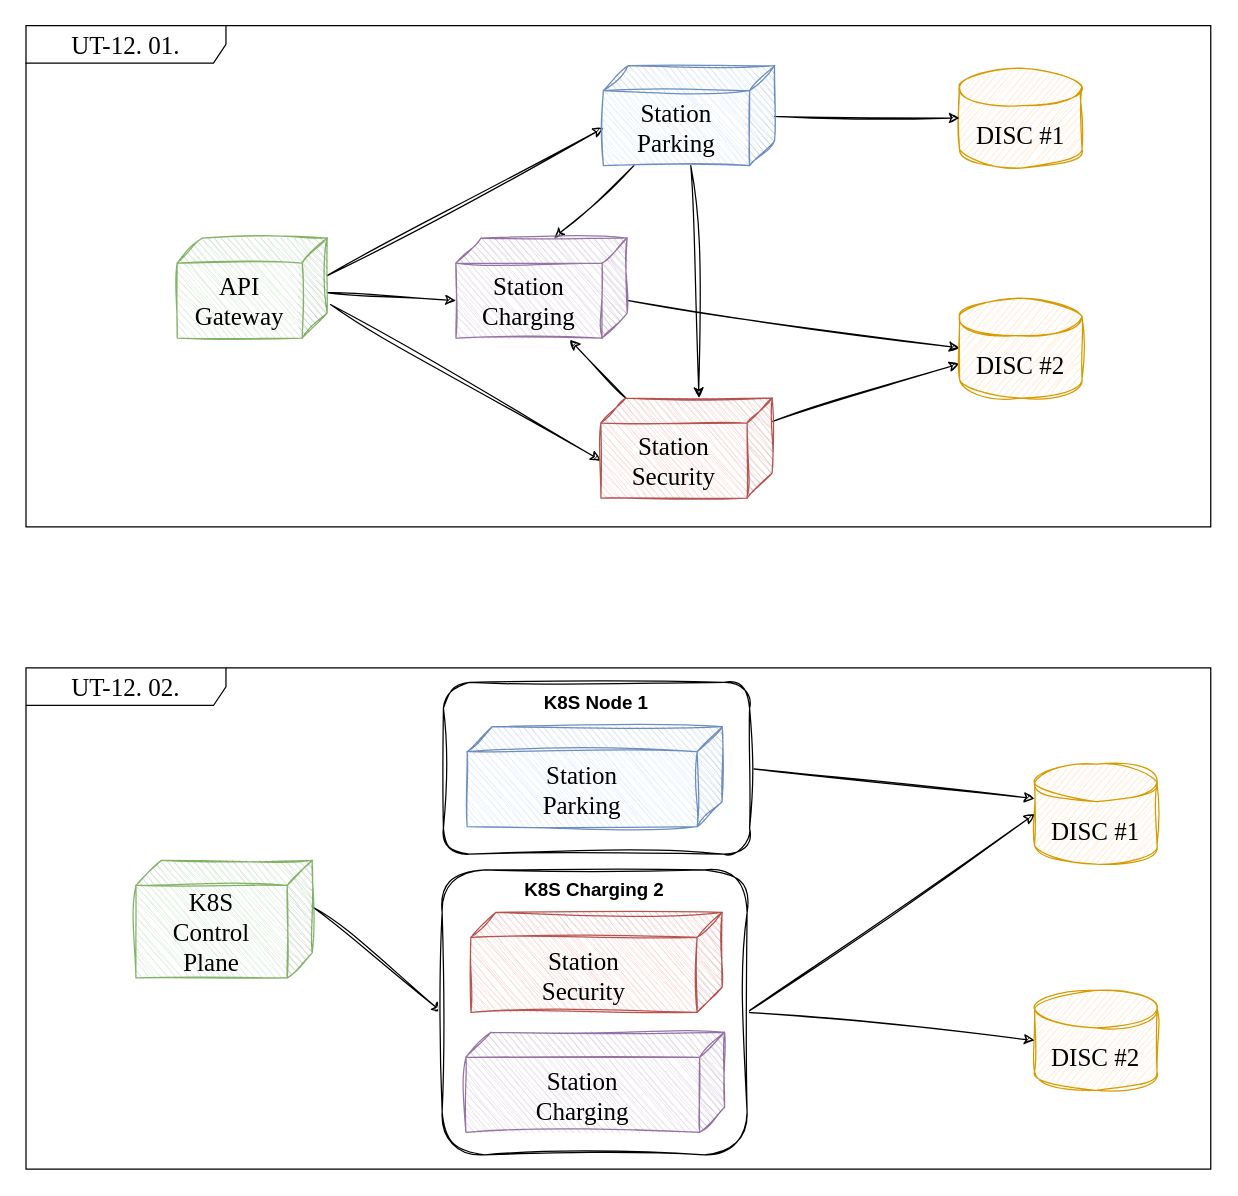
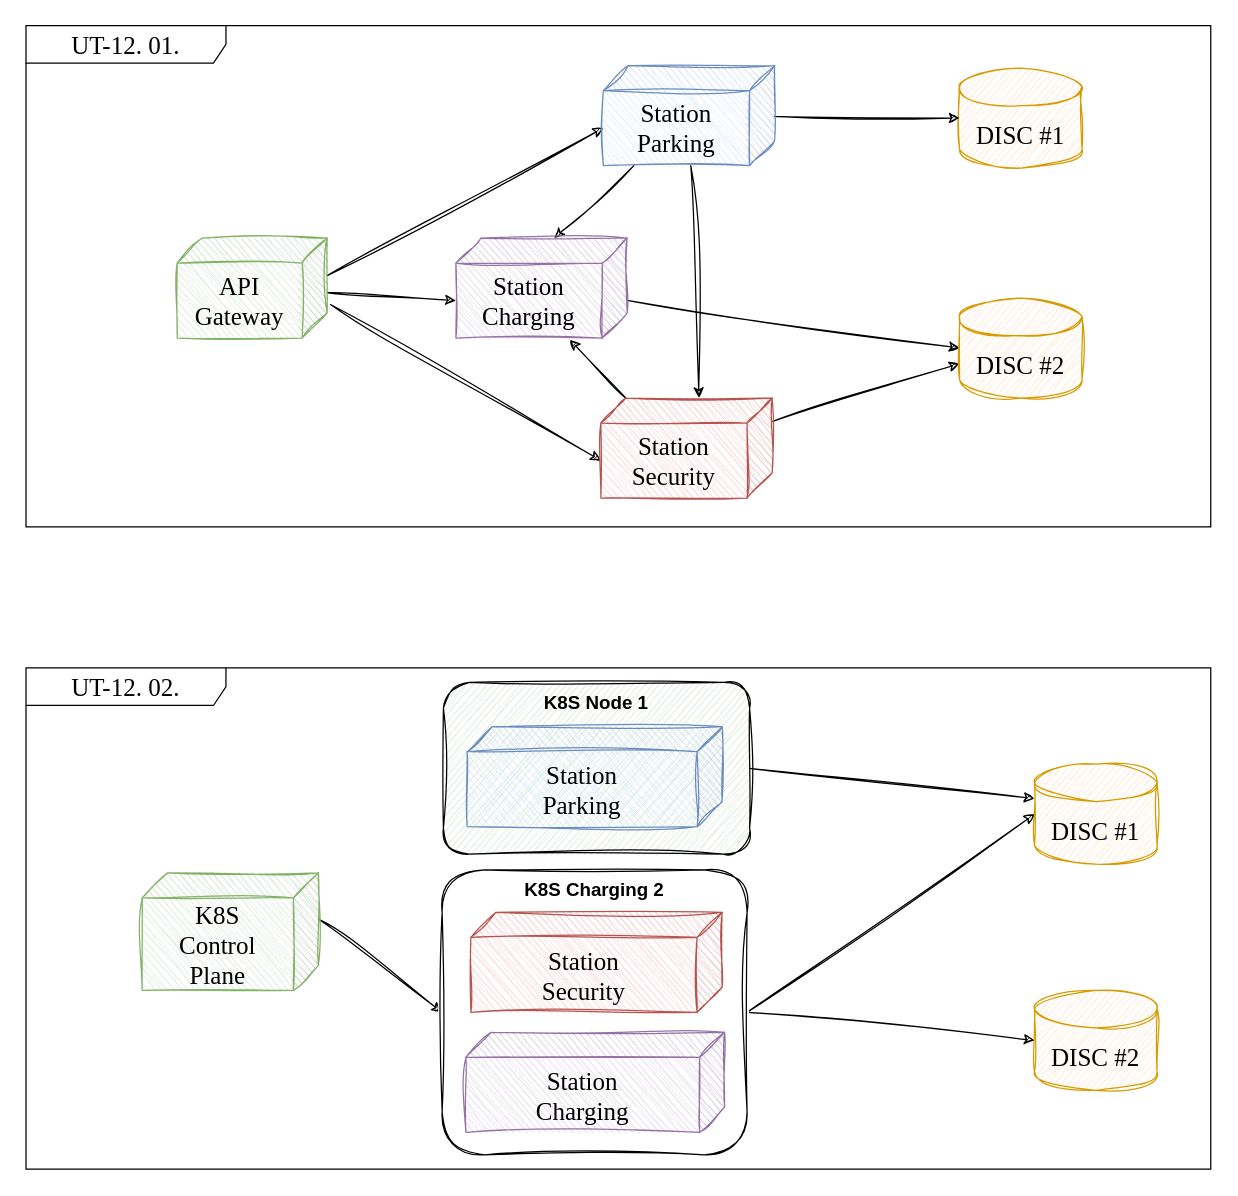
node "K8S Node 1": fillcolor #ffffff -> #d5e8d4
node "K8S Control Plane": moved (224, 919) -> (230, 932)
